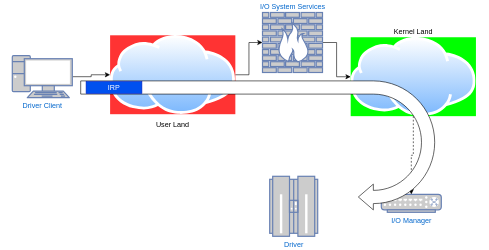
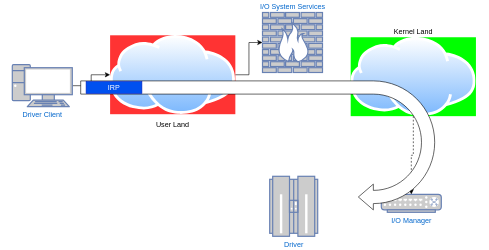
edge "I/O System Services" -> "Kernel Land": removed
node "Driver Client": moved (42, 77) -> (42, 86)
